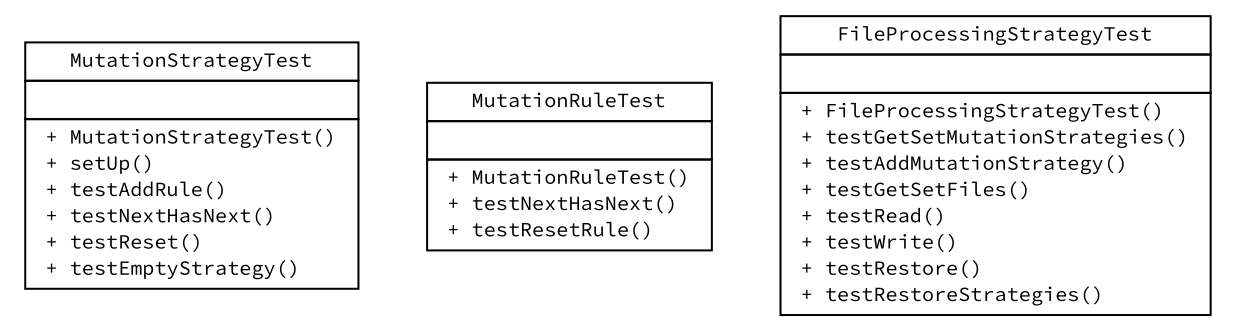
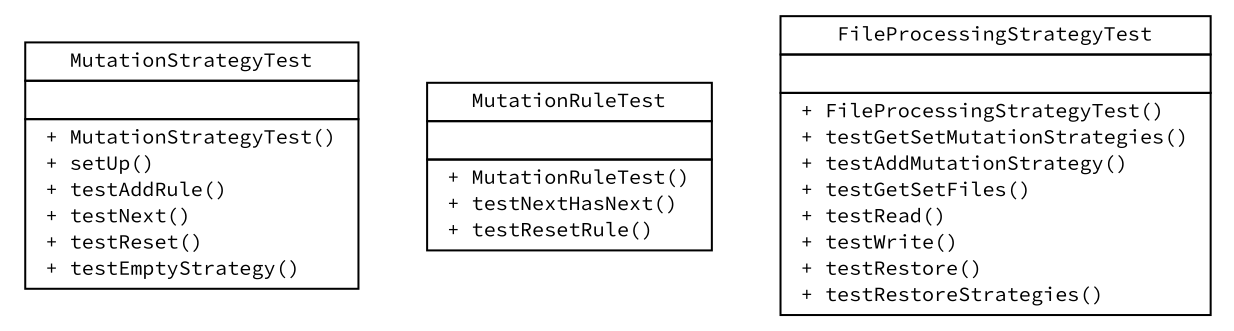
node "MutationStrategyTest": text "+ testNextHasNext()" -> "+ testNext()"
